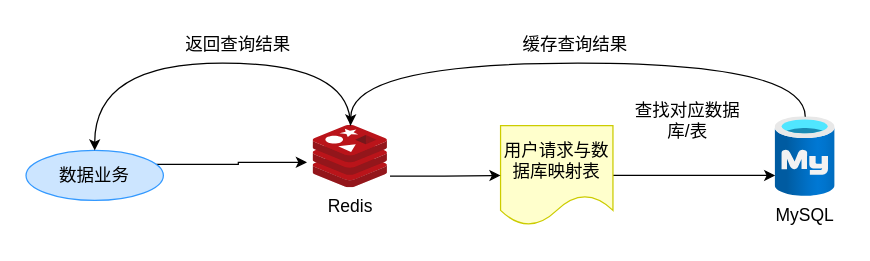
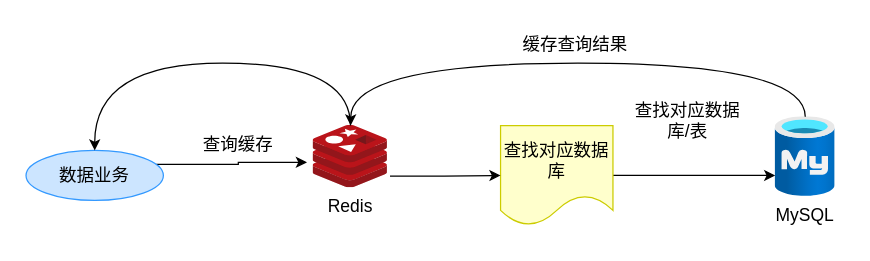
node "返回查询结果": removed
node "查询缓存": added
node "用户请求与数据库映射表": label "用户请求与数据库映射表" -> "查找对应数据库"
